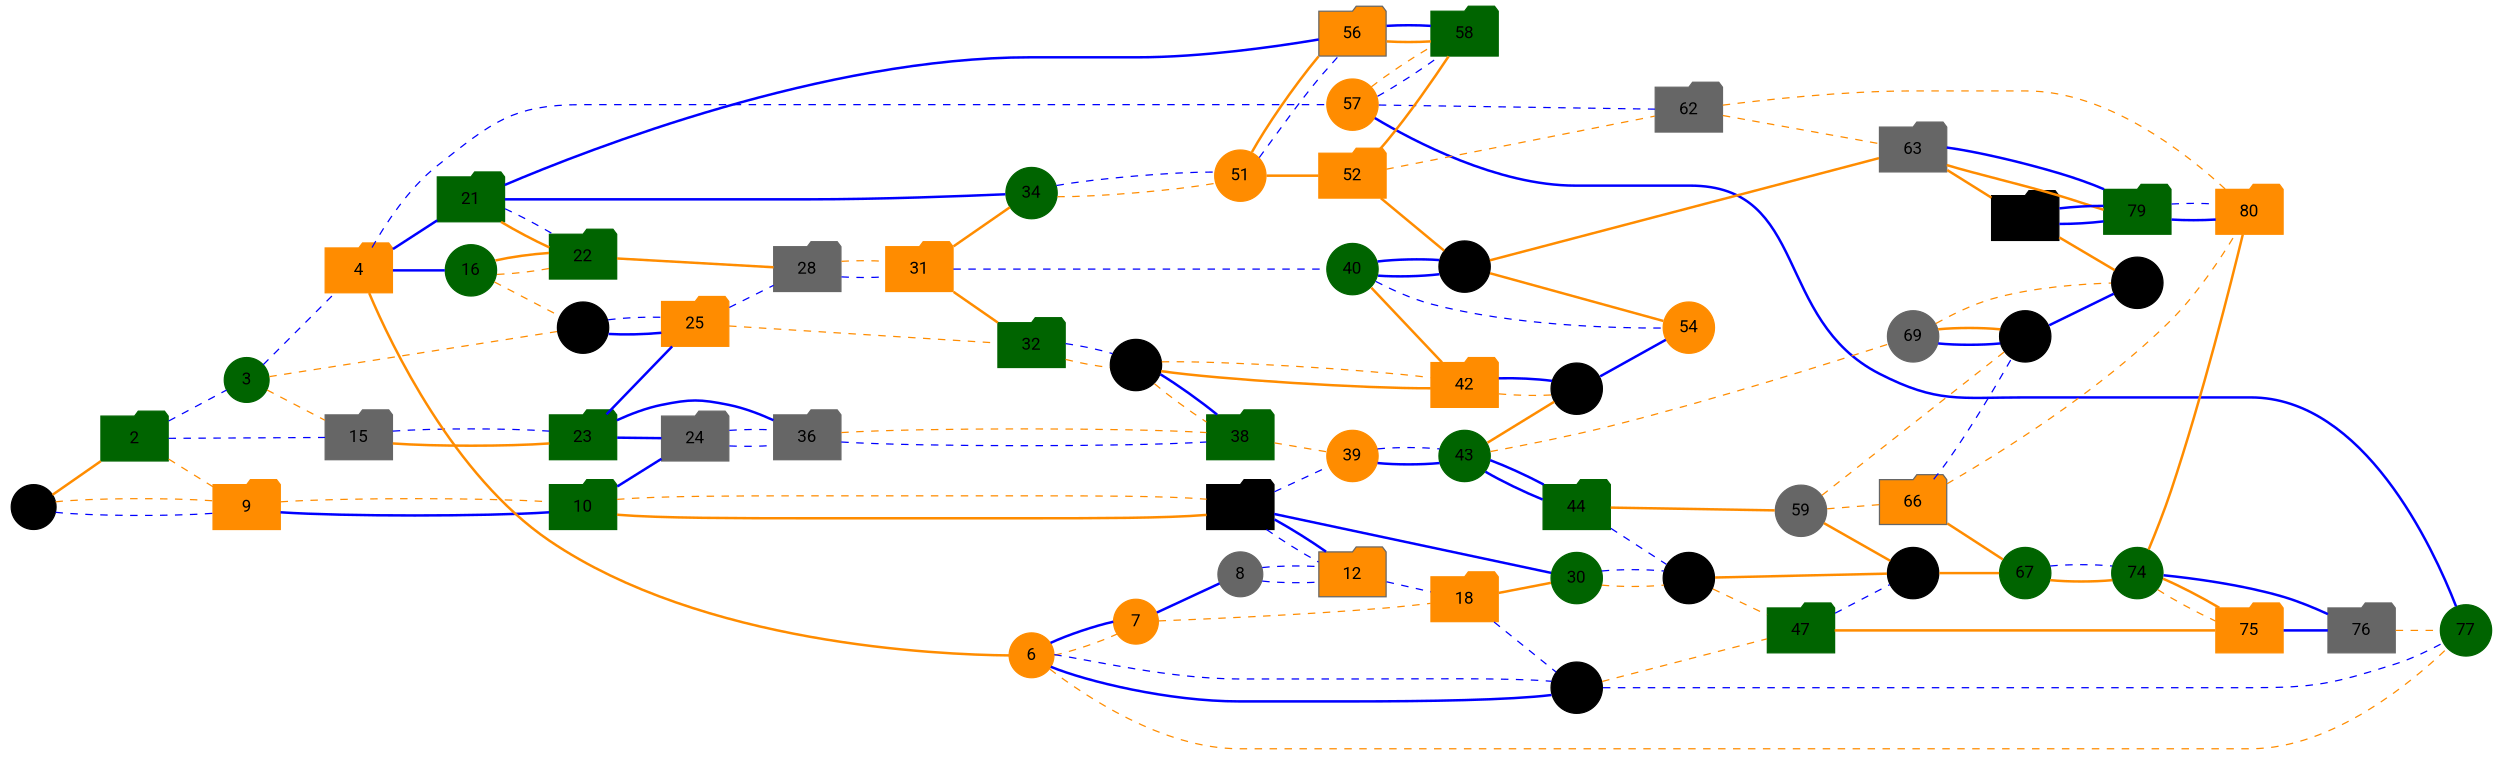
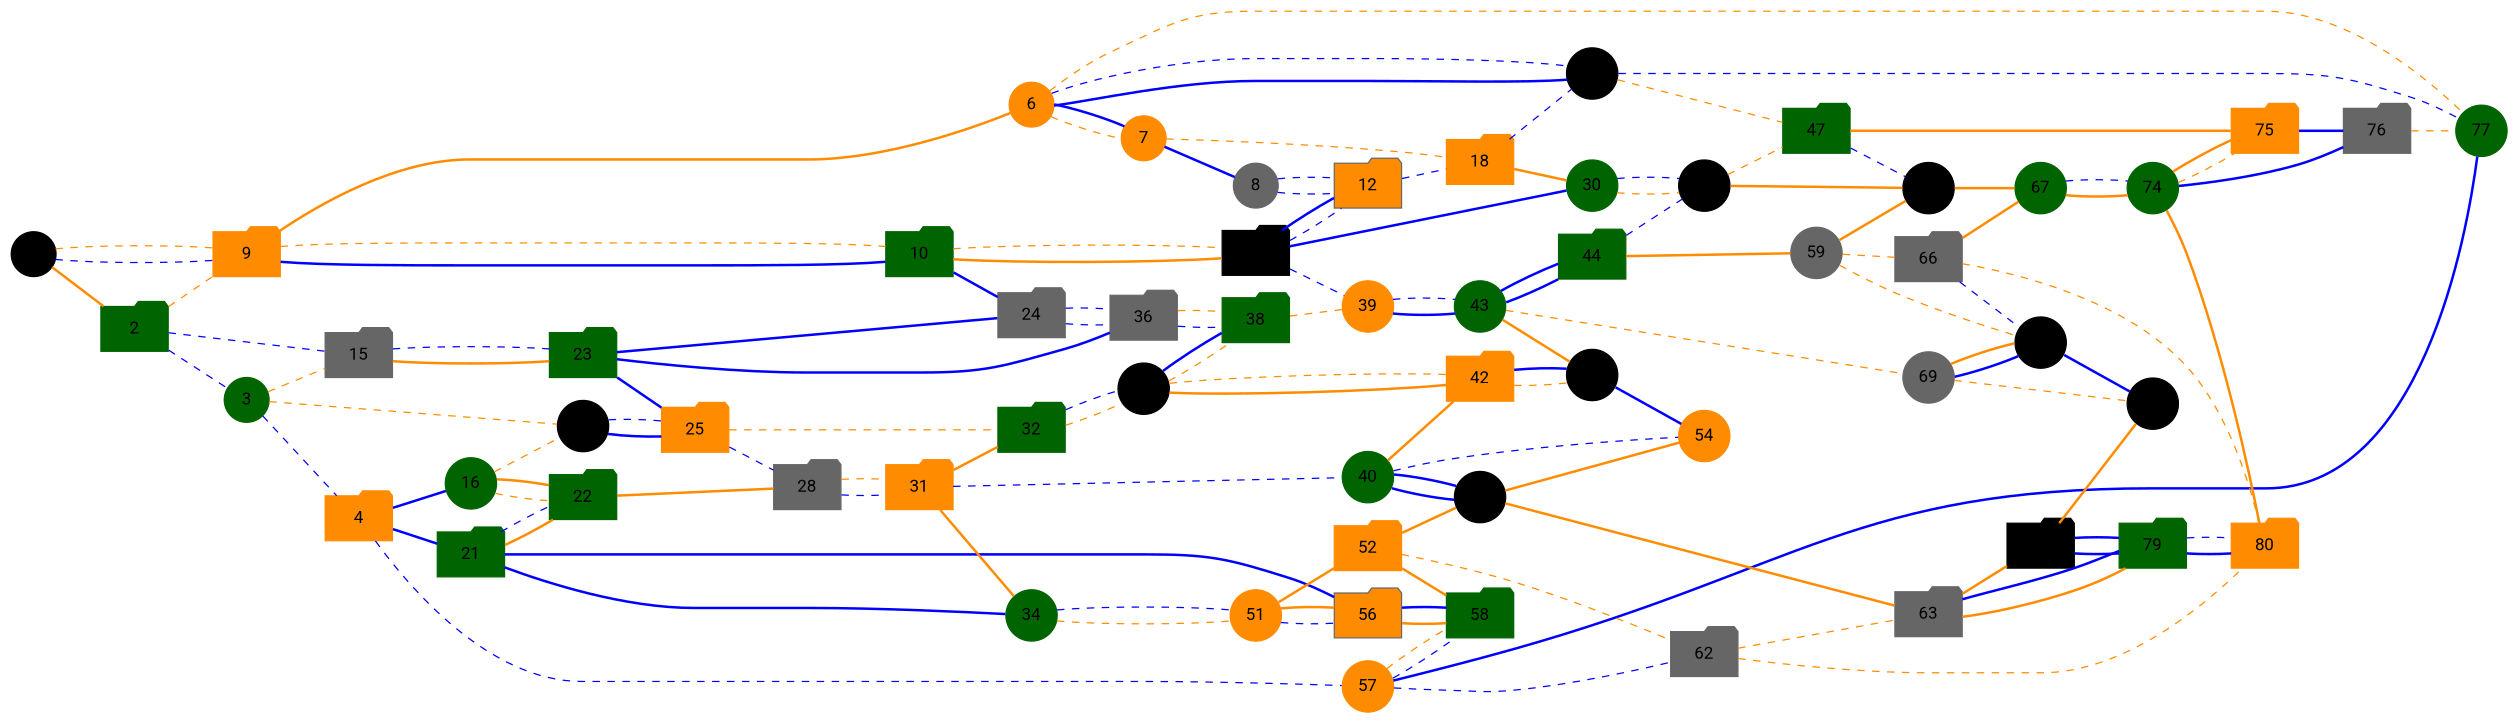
node "66": fillcolor darkorange -> gray40
edge "4" -- "6": now "9" -- "6"
